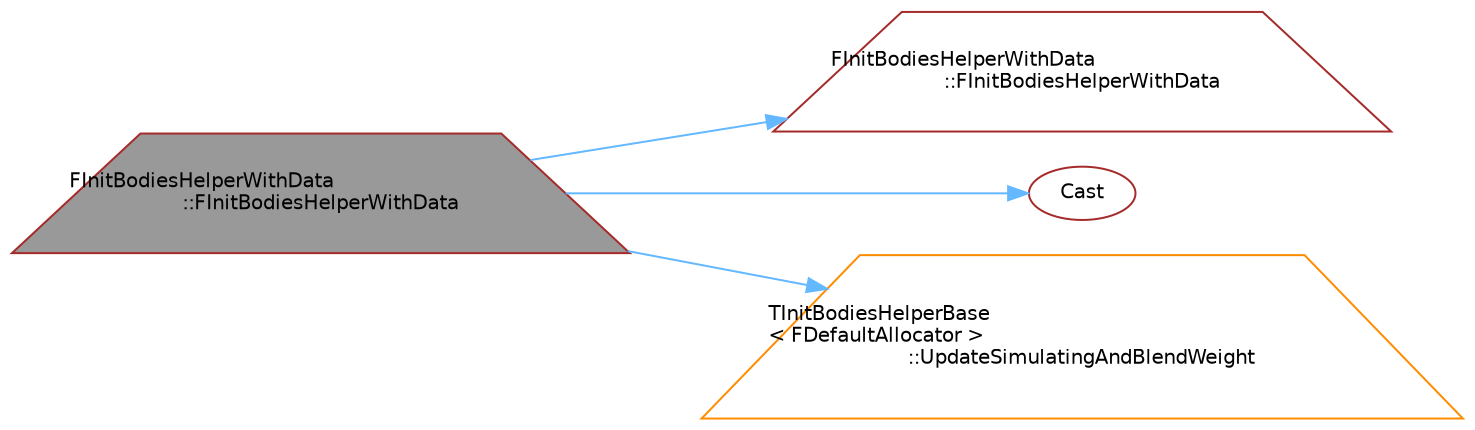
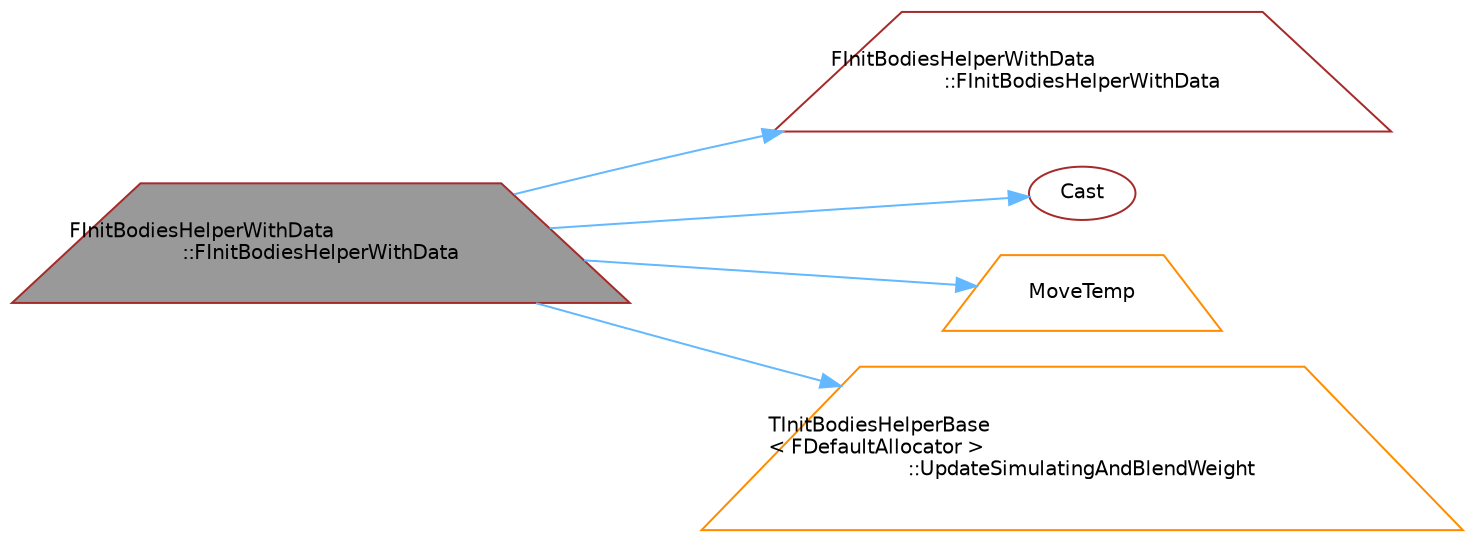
node "MoveTemp": added
